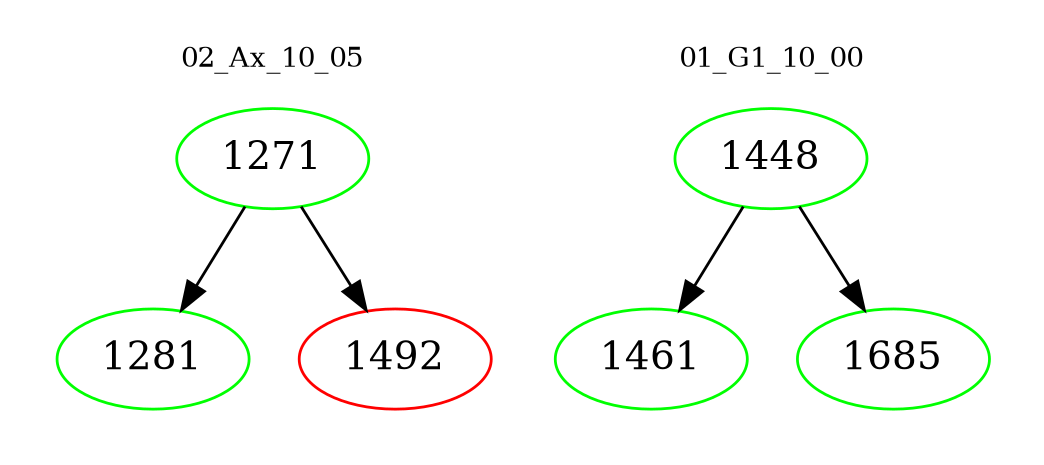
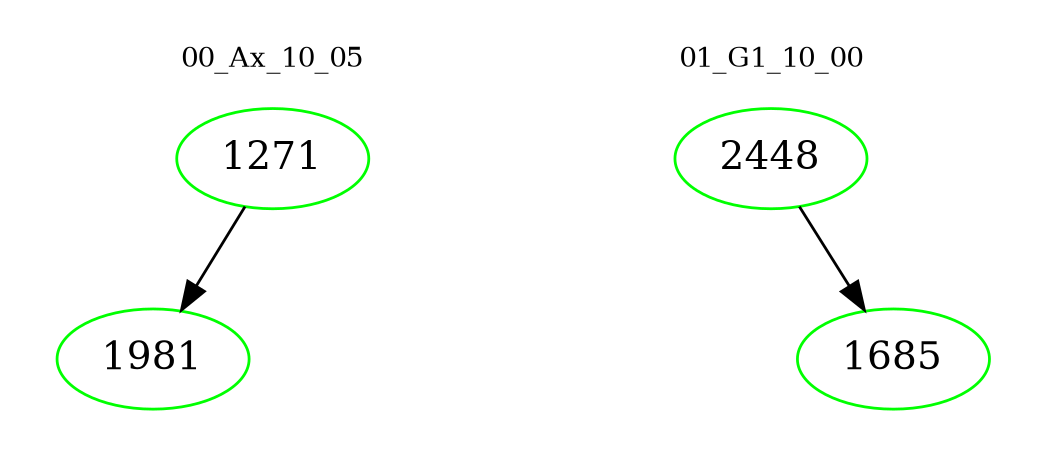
cluster "02_Ax_10_05": label "02_Ax_10_05" -> "00_Ax_10_05"
node "1448": label "1448" -> "2448"
node "1281": label "1281" -> "1981"
node "1492": removed
node "1461": removed
